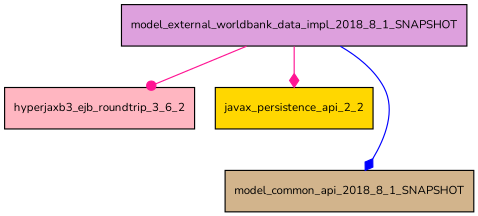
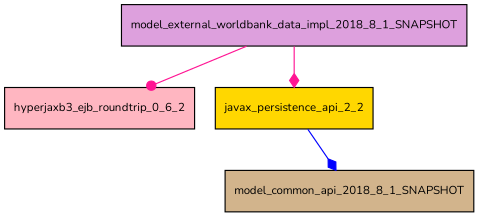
edge "model_external_worldbank_data_impl_2018_8_1_SNAPSHOT" -> "model_common_api_2018_8_1_SNAPSHOT": now "javax_persistence_api_2_2" -> "model_common_api_2018_8_1_SNAPSHOT"
node "hyperjaxb3_ejb_roundtrip_3_6_2": label "hyperjaxb3_ejb_roundtrip_3_6_2" -> "hyperjaxb3_ejb_roundtrip_0_6_2"
